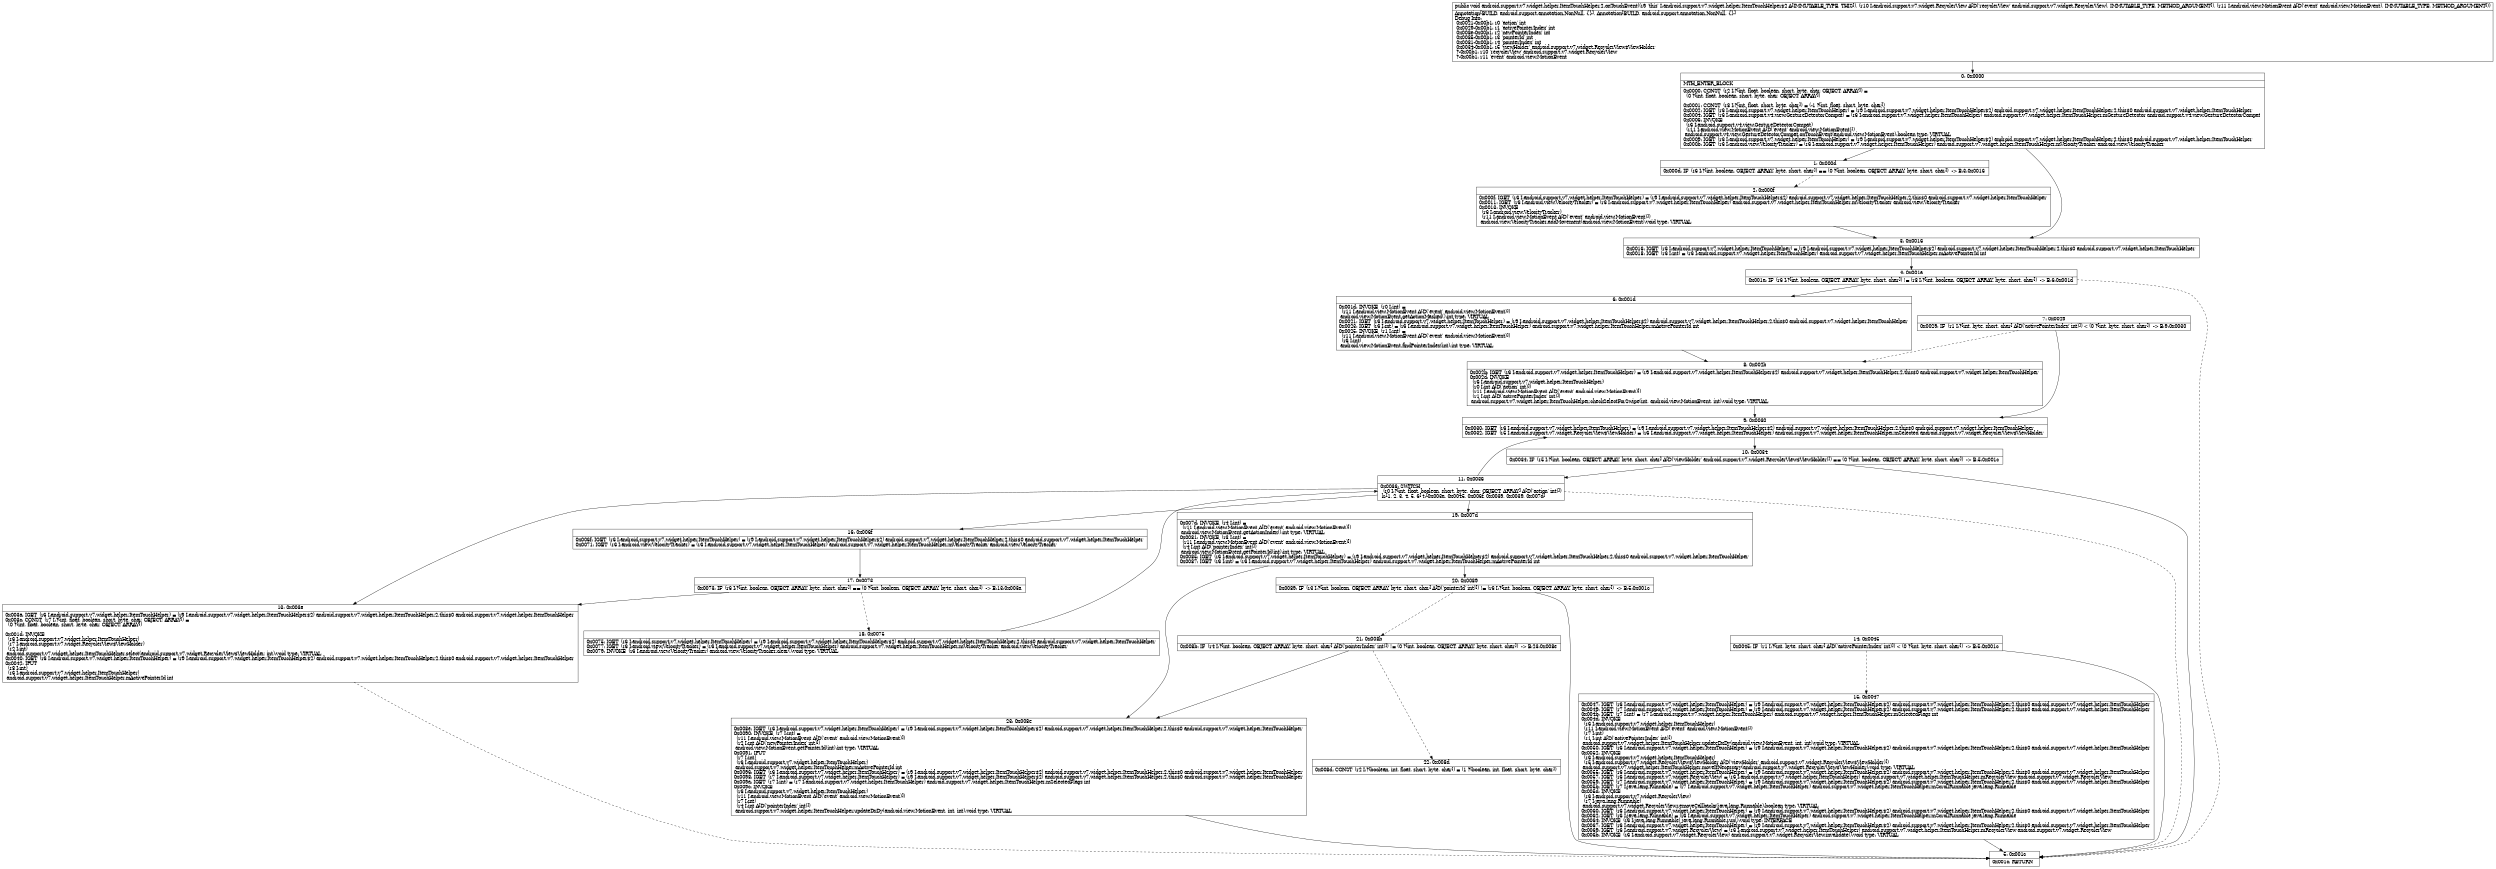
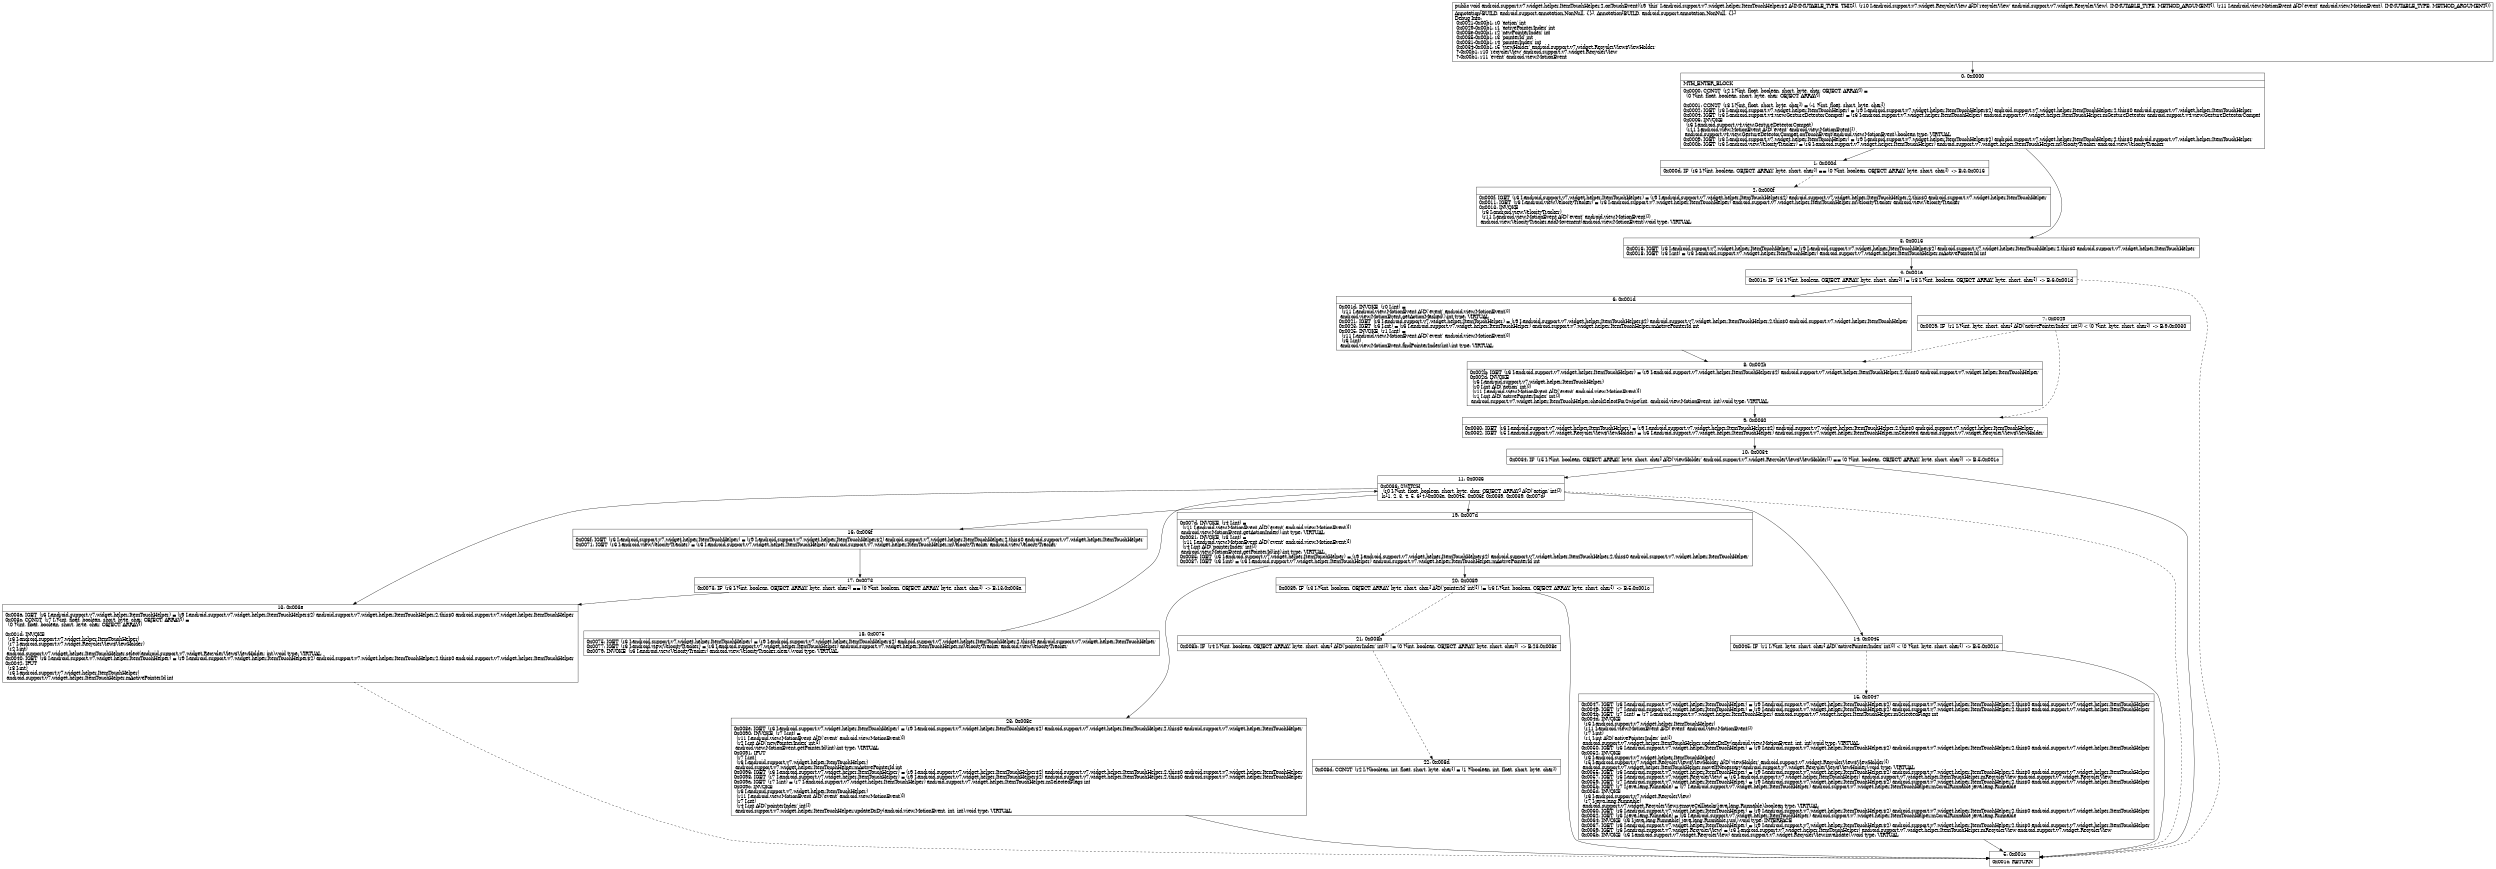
edge "2: 0x000f" -> "3: 0x0016": removed
edge "7: 0x0029" -> "9: 0x0030": style solid -> dashed
edge "11: 0x0036" -> "9: 0x0030": now "11: 0x0036" -> "14: 0x0045"
edge "17: 0x0073" -> "18: 0x0075": removed
edge "21: 0x008b" -> "23: 0x008e": removed
